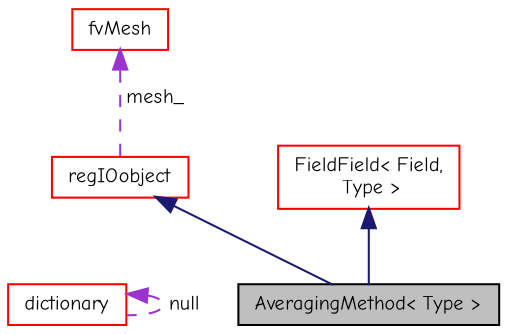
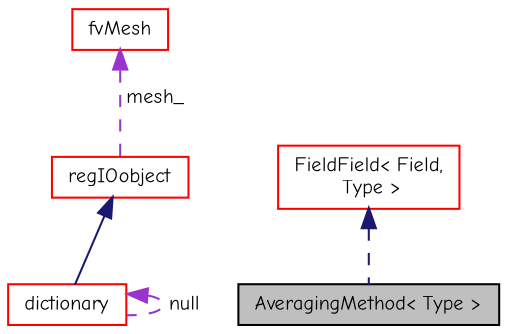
edge "AveragingMethod< Type >" -> "regIOobject": now "dictionary" -> "regIOobject"
edge "AveragingMethod< Type >" -> "FieldField< Field, Type >": style solid -> dashed
